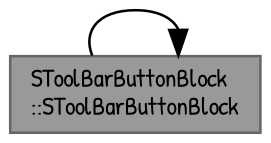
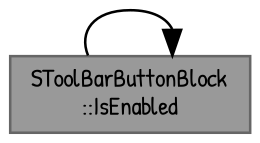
node "SToolBarButtonBlock ::SToolBarButtonBlock": label "SToolBarButtonBlock ::SToolBarButtonBlock" -> "SToolBarButtonBlock ::IsEnabled"
